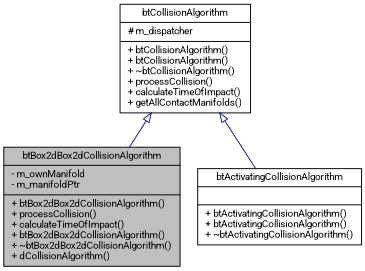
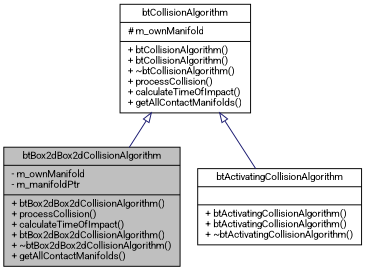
node "btCollisionAlgorithm": text "# m_dispatcher" -> "# m_ownManifold"
node "btBox2dBox2dCollisionAlgorithm": text "+ dCollisionAlgorithm()" -> "+ getAllContactManifolds()"
